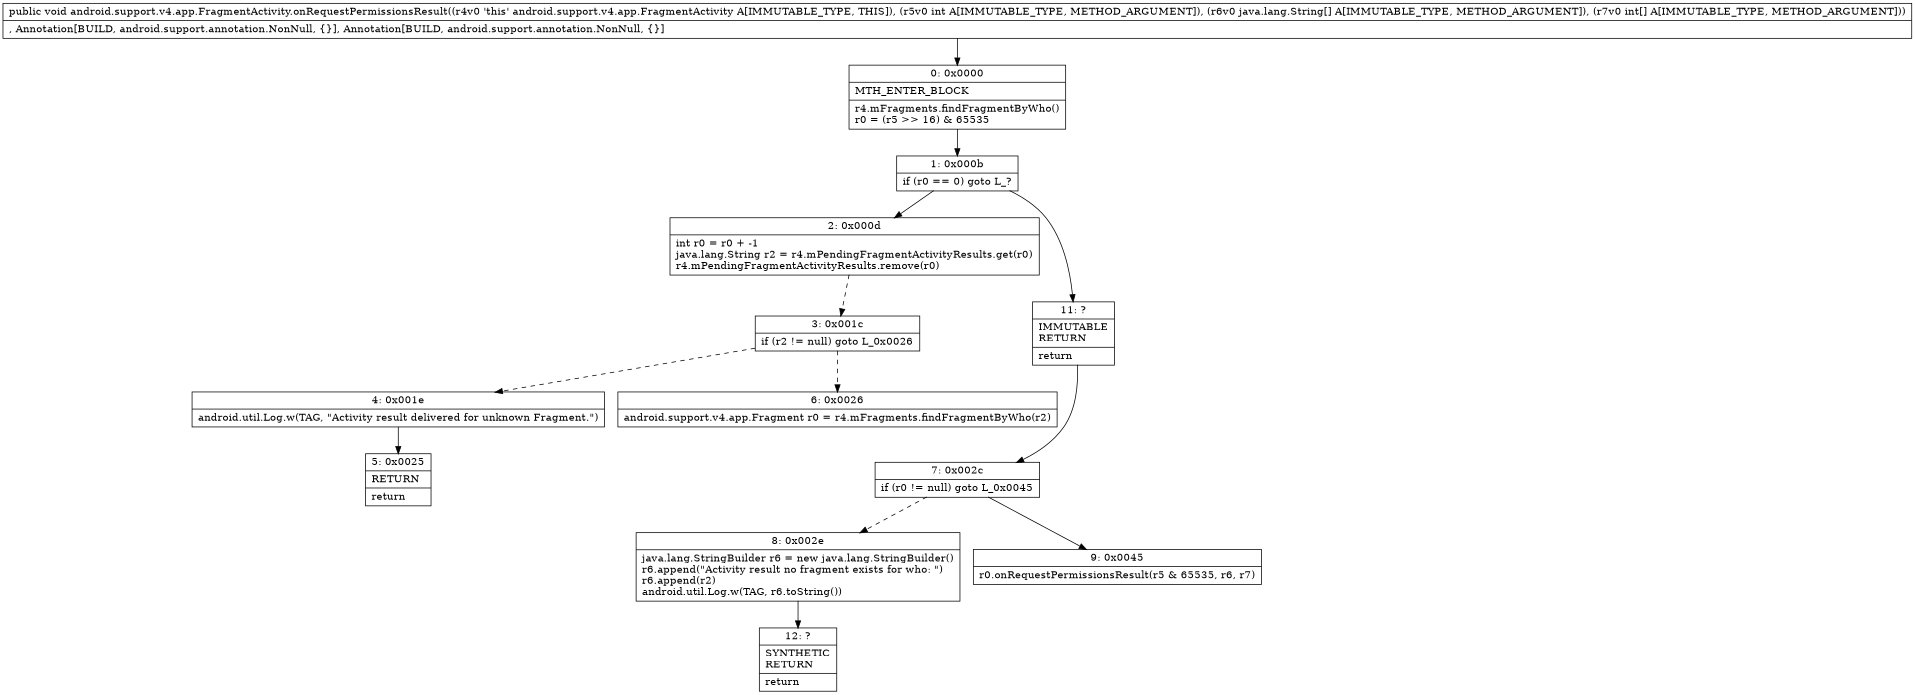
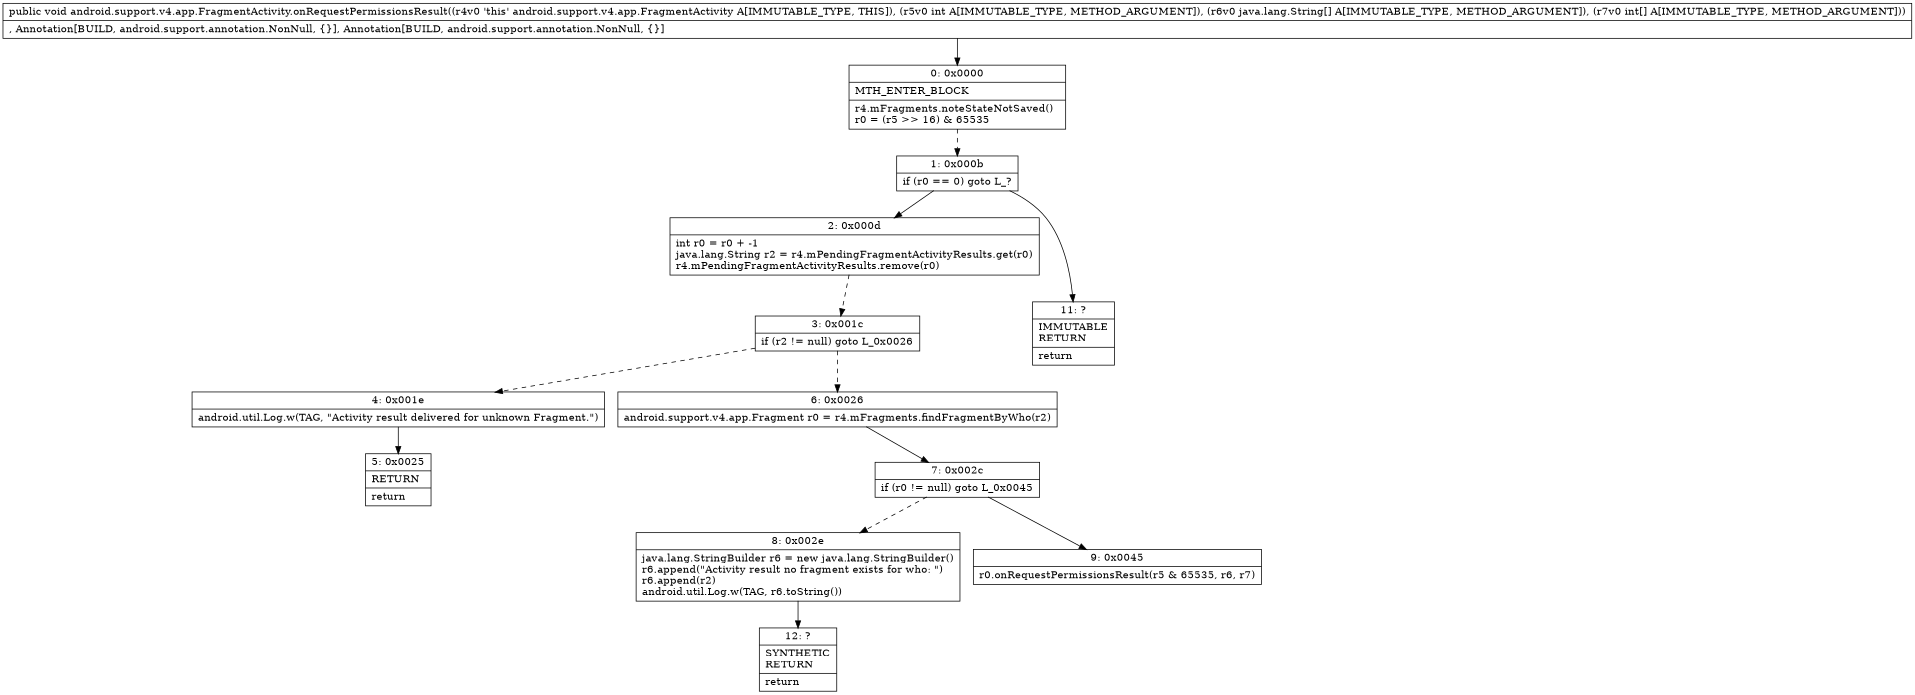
node "0: 0x0000": text "r4.mFragments.findFragmentByWho()" -> "r4.mFragments.noteStateNotSaved()"
edge "0: 0x0000" -> "1: 0x000b": style solid -> dashed
edge "11: ?" -> "7: 0x002c": now "6: 0x0026" -> "7: 0x002c"
